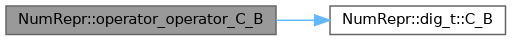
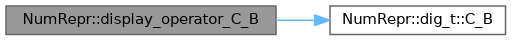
node "NumRepr::operator_operator_C_B": label "NumRepr::operator_operator_C_B" -> "NumRepr::display_operator_C_B"
